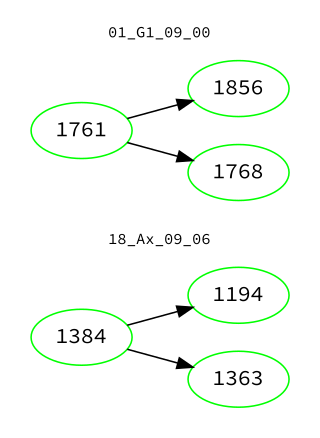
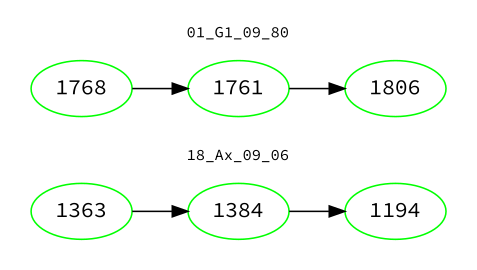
cluster "01_G1_09_00": label "01_G1_09_00" -> "01_G1_09_80"
node "1856": label "1856" -> "1806"
edge "1761" -> "1768": reversed
edge "1384" -> "1363": reversed
